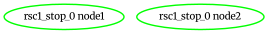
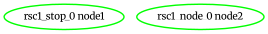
node "rsc1_stop_0 node2": label "rsc1_stop_0 node2" -> "rsc1_node_0 node2"
